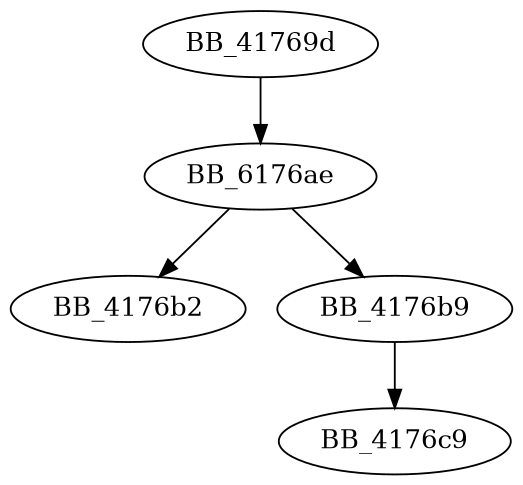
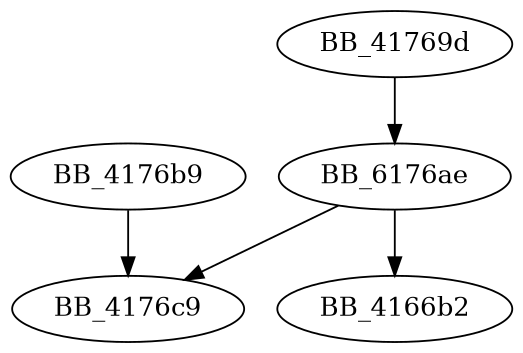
edge "BB_6176ae" -> "BB_4176b9": now "BB_6176ae" -> "BB_4176c9"
node "BB_4176b2": label "BB_4176b2" -> "BB_4166b2"
